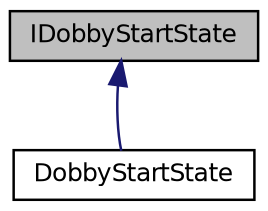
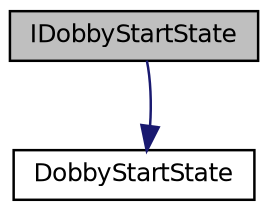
edge "DobbyStartState" -> "IDobbyStartState": reversed
